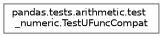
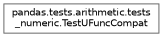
node "pandas.tests.arithmetic.test _numeric.TestUFuncCompat": label "pandas.tests.arithmetic.test _numeric.TestUFuncCompat" -> "pandas.tests.arithmetic.tests _numeric.TestUFuncCompat"
